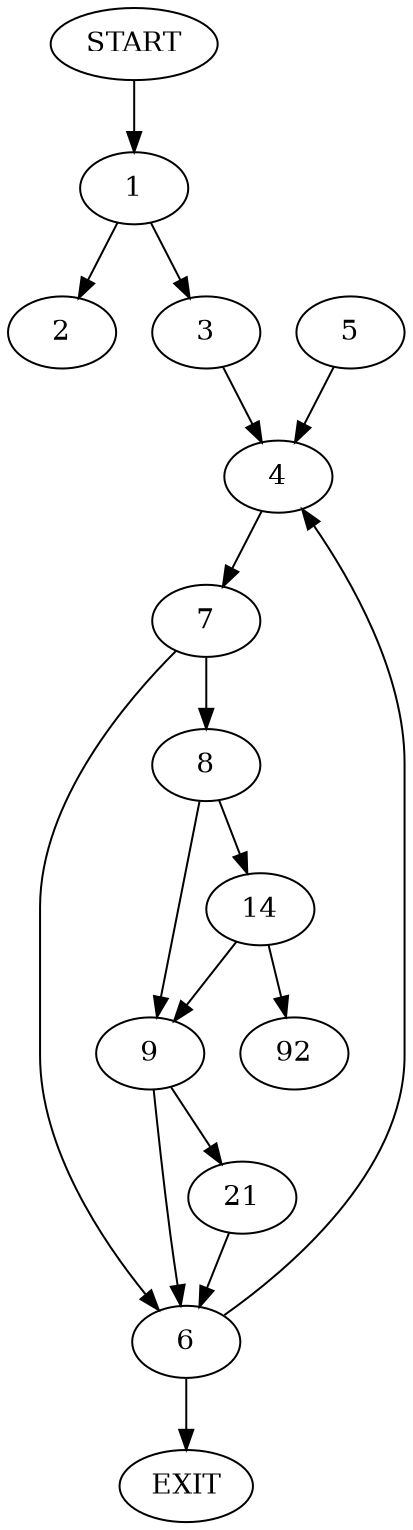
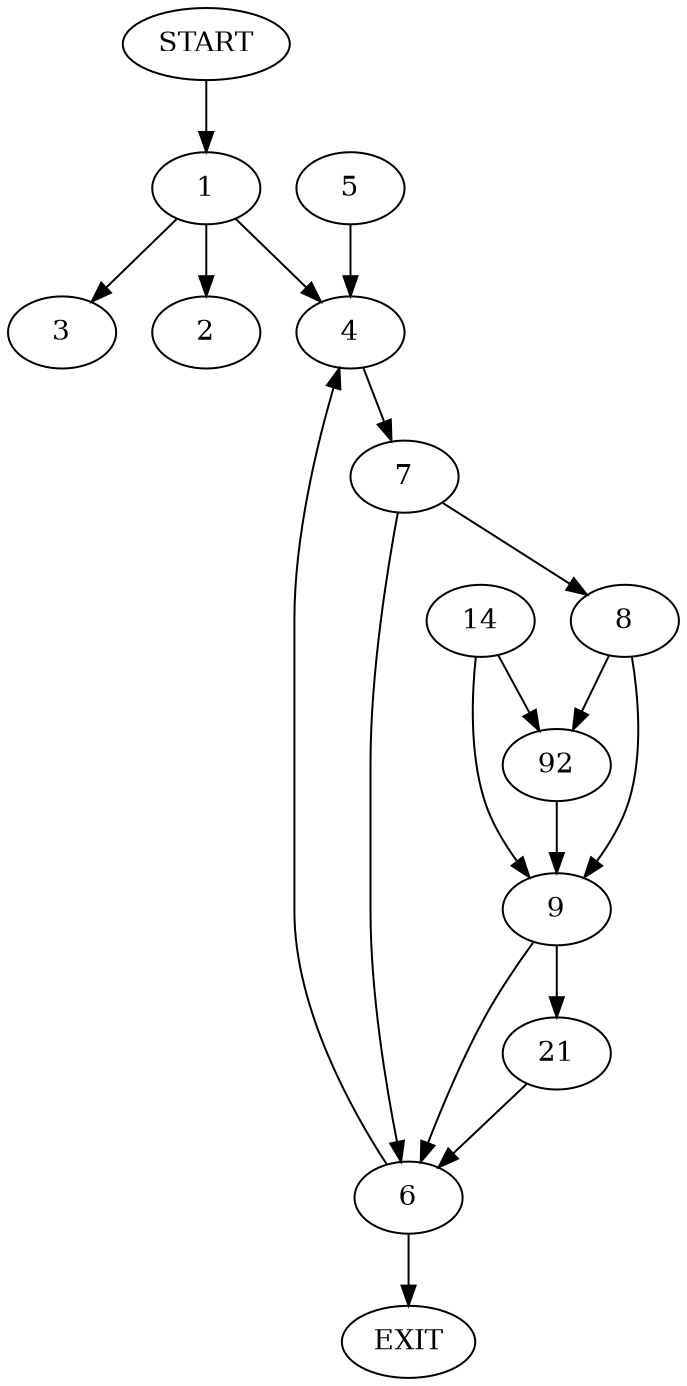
edge "3" -> "4": now "1" -> "4"
edge "8" -> "14": now "8" -> "92"
edge "92" -> "9": added
